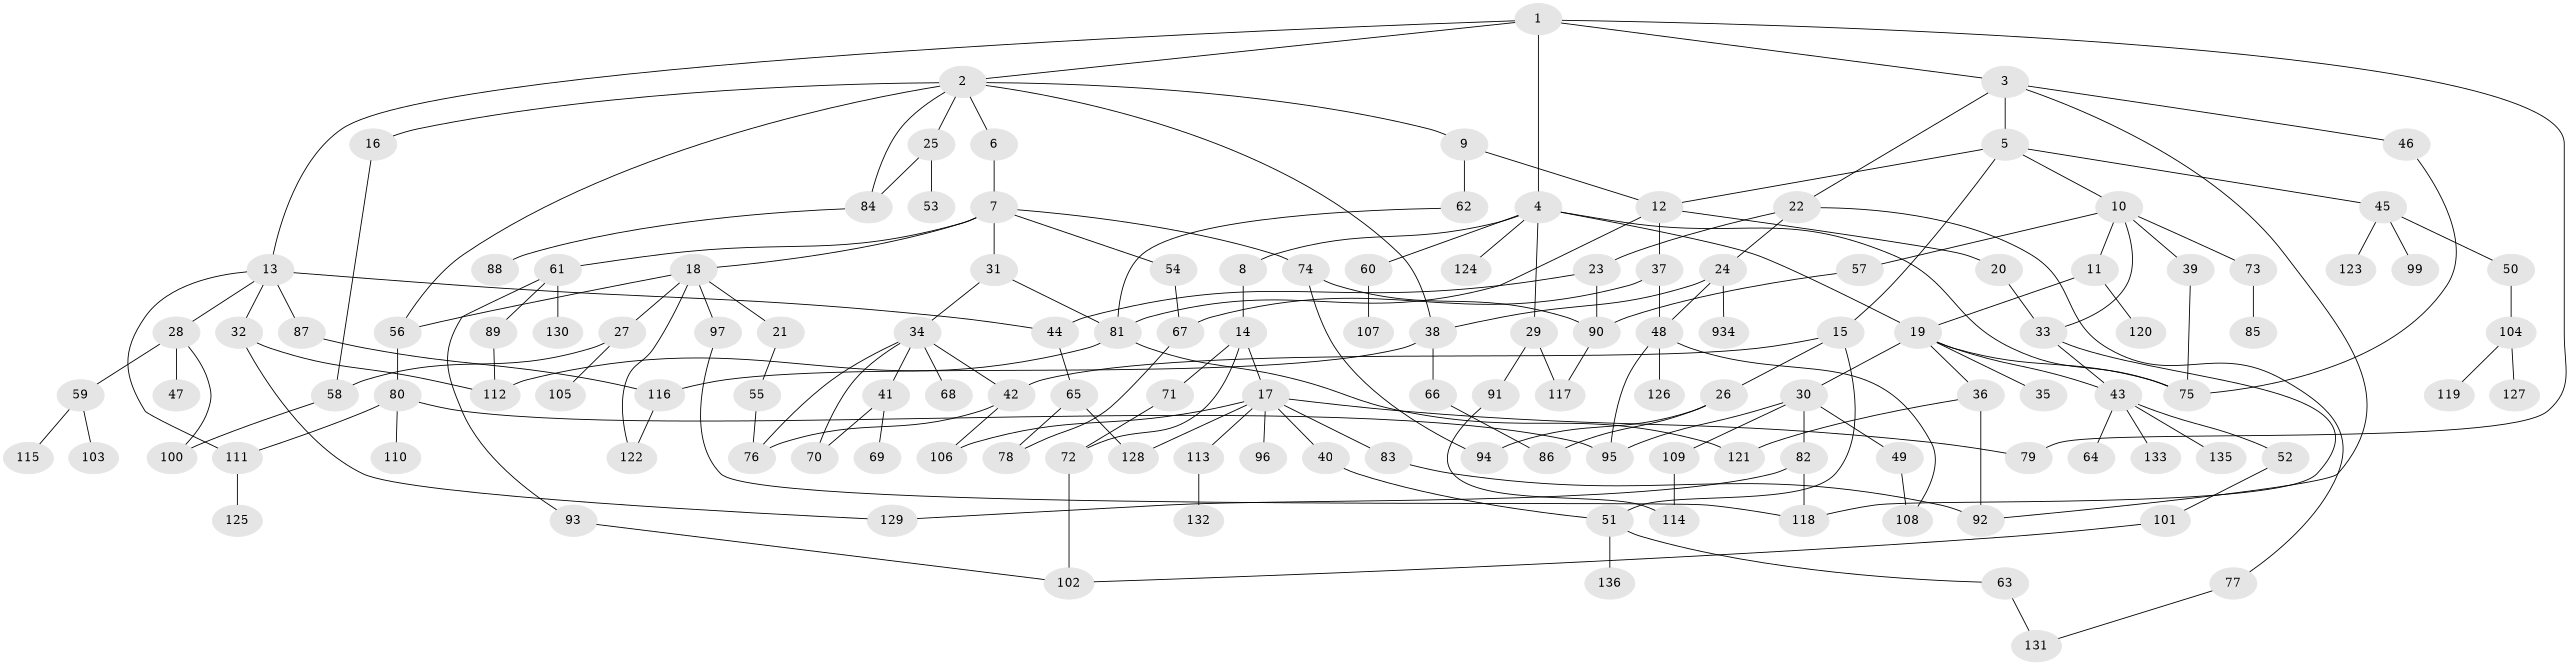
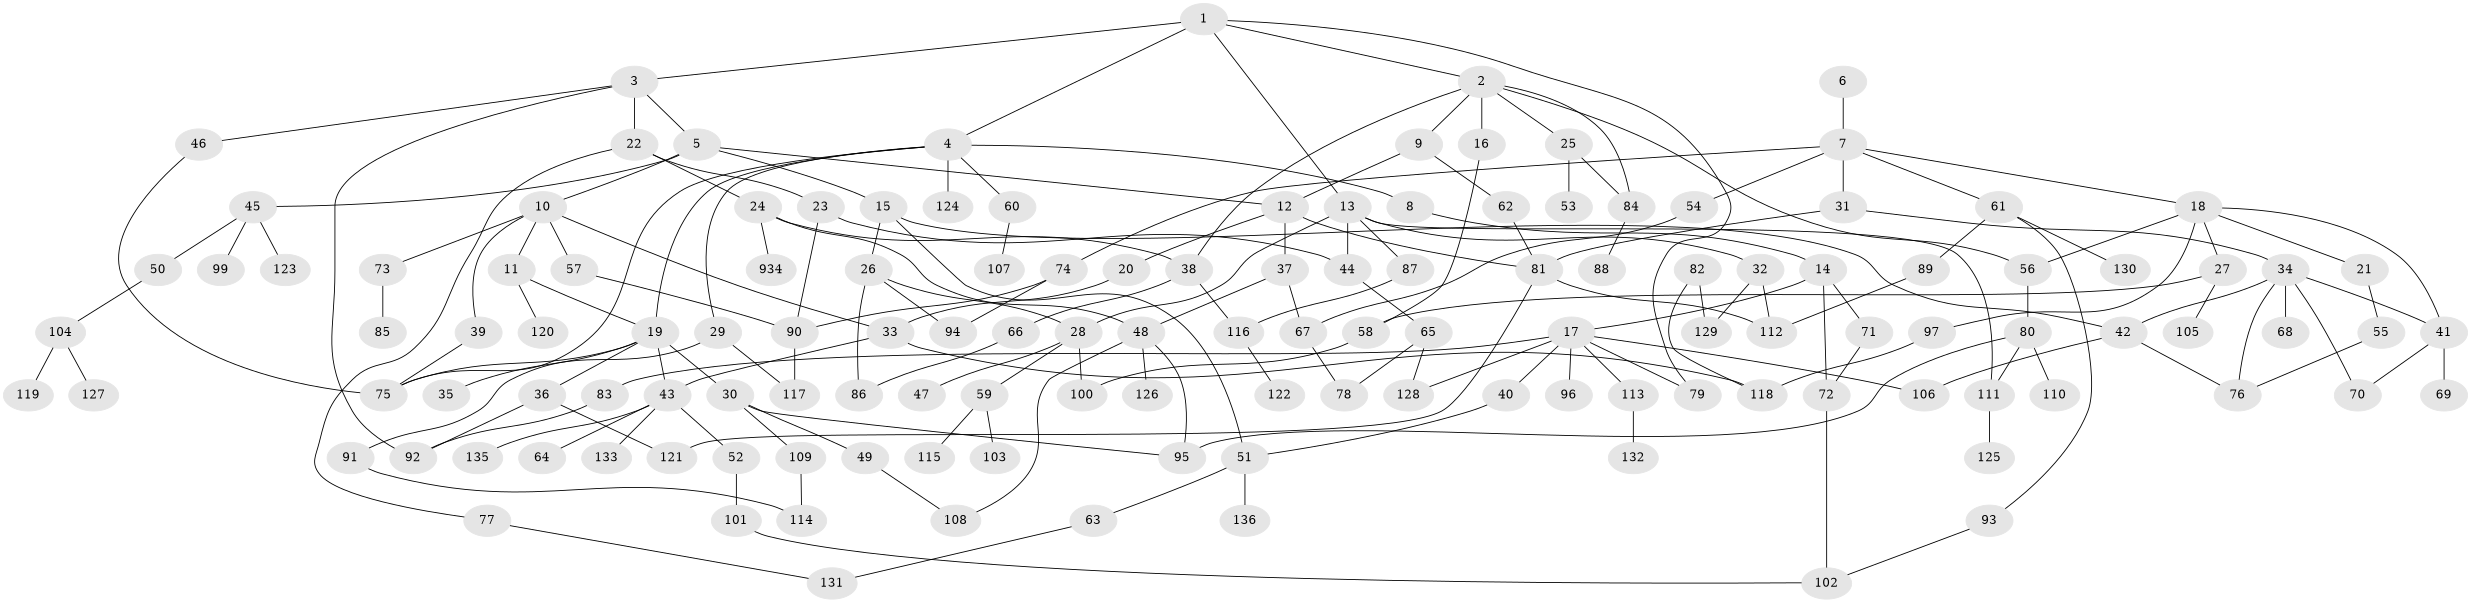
edge "2" -- "6": removed
edge "26" -- "28": added
edge "18" -- "122": now "18" -- "41"
edge "30" -- "82": removed
